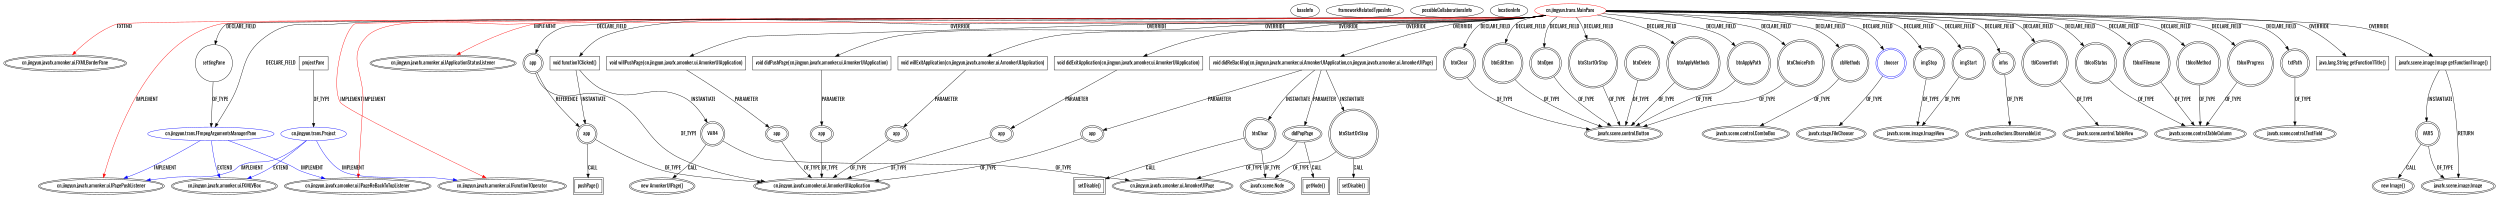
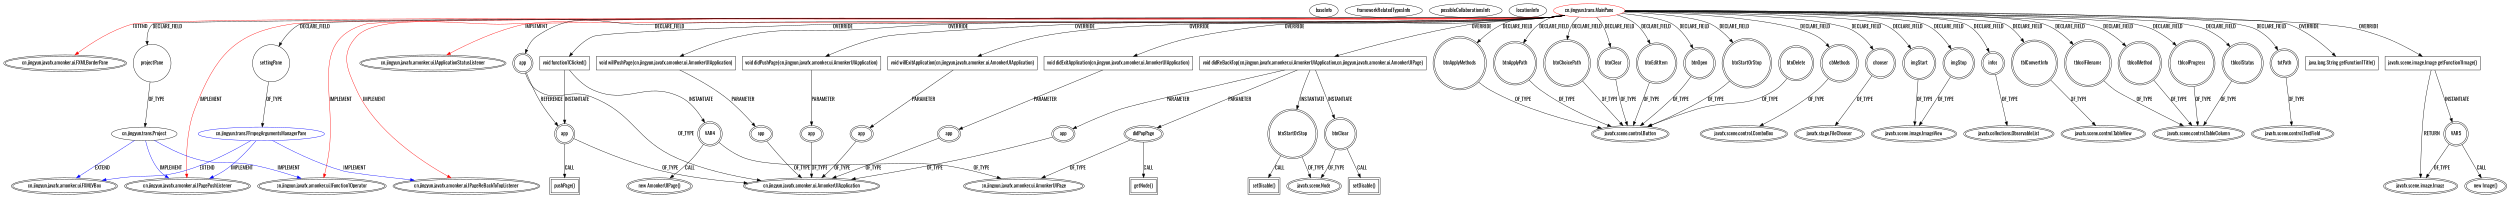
edge "cn.jingyun.trans.MainPane" -> "cn.jingyun.trans.FFmpegArgumentsManagerPane": now "cn.jingyun.trans.MainPane" -> "projectPane"
node "projectPane": shape box -> circle
node "chooser": color blue -> black
node "cn.jingyun.trans.Project": color blue -> black
